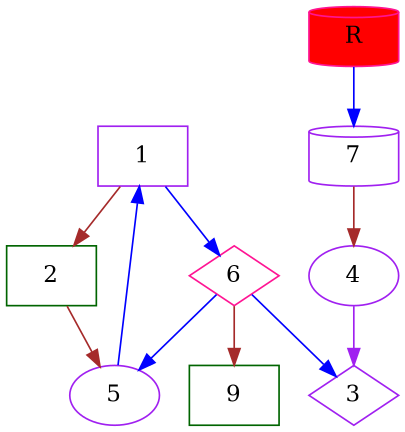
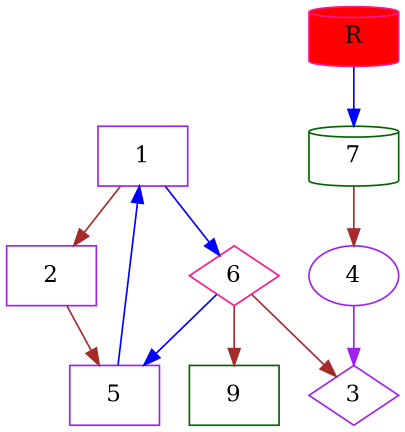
node "7": color purple -> darkgreen
node "2": color darkgreen -> purple
edge "6" -> "3": color blue -> brown
node "5": shape ellipse -> box
